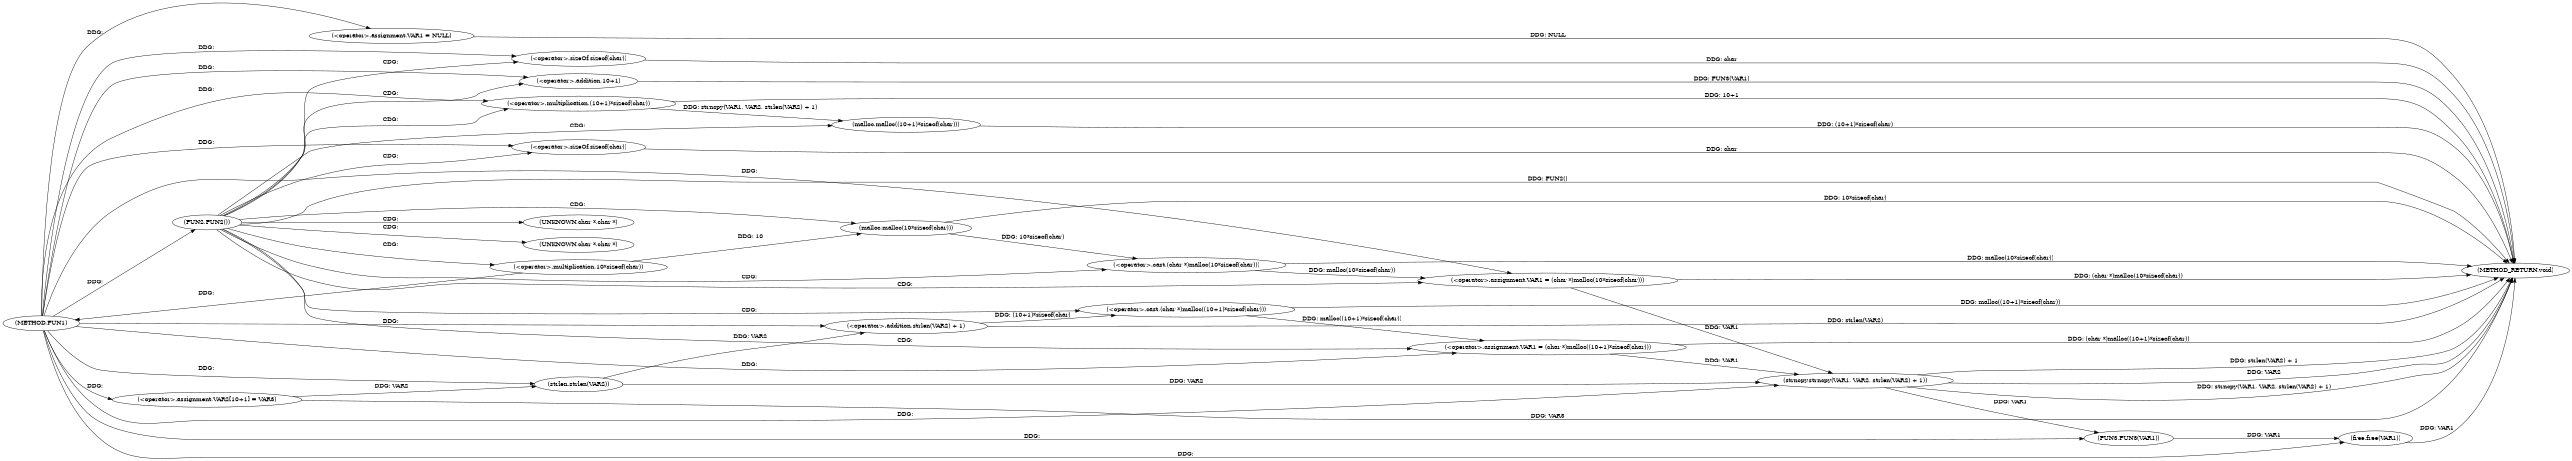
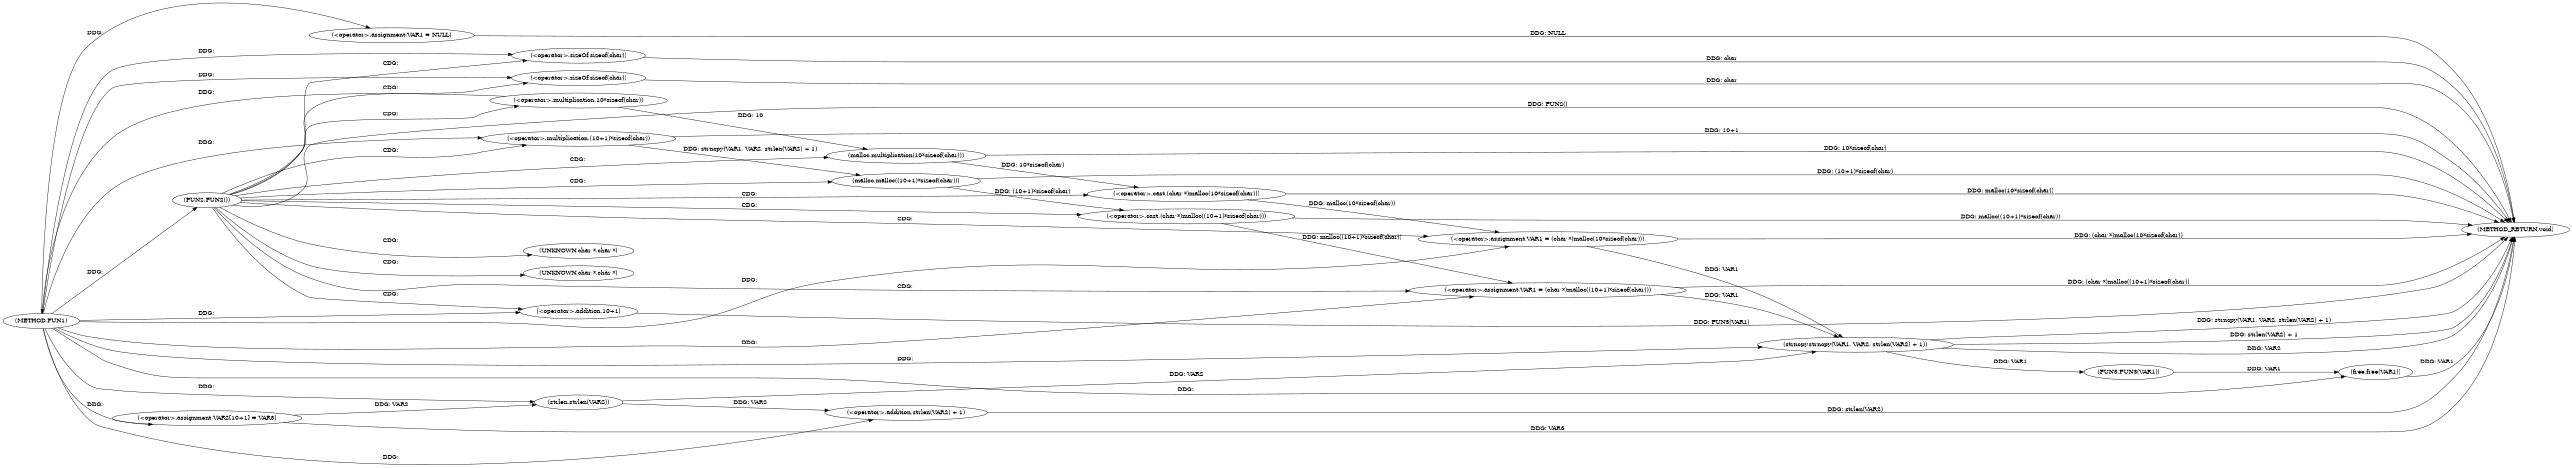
node "(malloc,malloc(10*sizeof(char)))": label "(malloc,malloc(10*sizeof(char)))" -> "(malloc,multiplication(10*sizeof(char)))"
edge "(<operator>.addition,strlen(VAR2) + 1)" -> "(<operator>.cast,(char *)malloc((10+1)*sizeof(char)))": now "(malloc,malloc((10+1)*sizeof(char)))" -> "(<operator>.cast,(char *)malloc((10+1)*sizeof(char)))"
edge "(METHOD,FUN1)" -> "(FUN3,FUN3(VAR1))": removed, label "DDG:"
